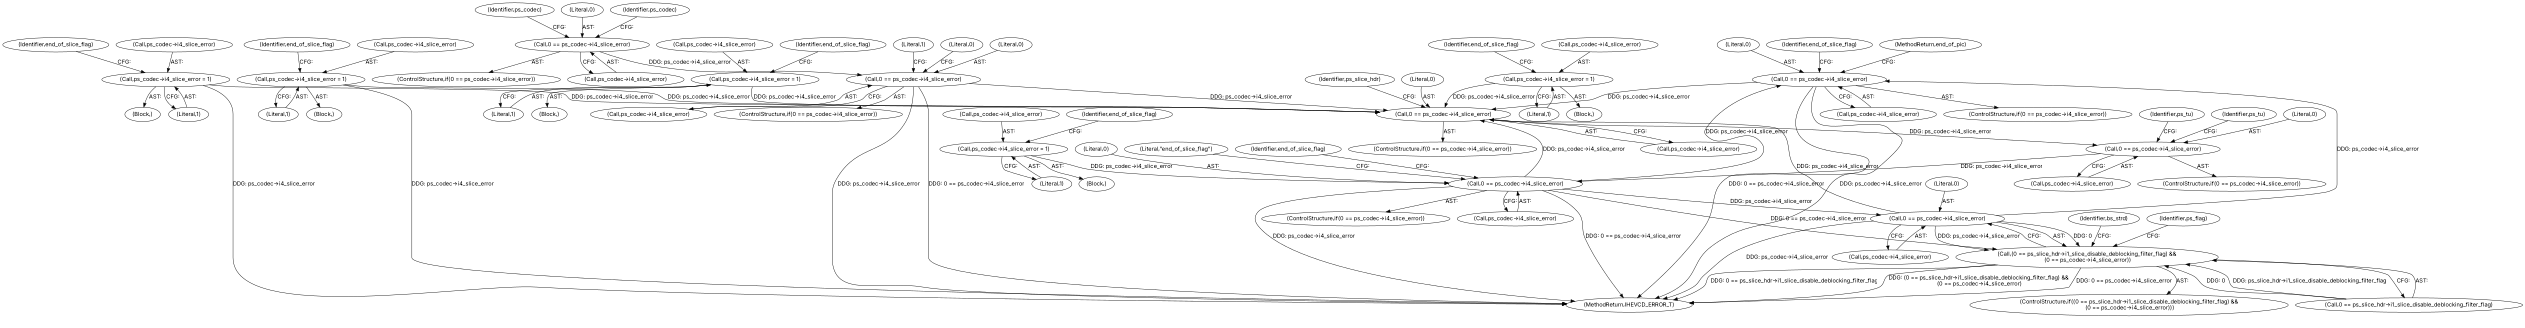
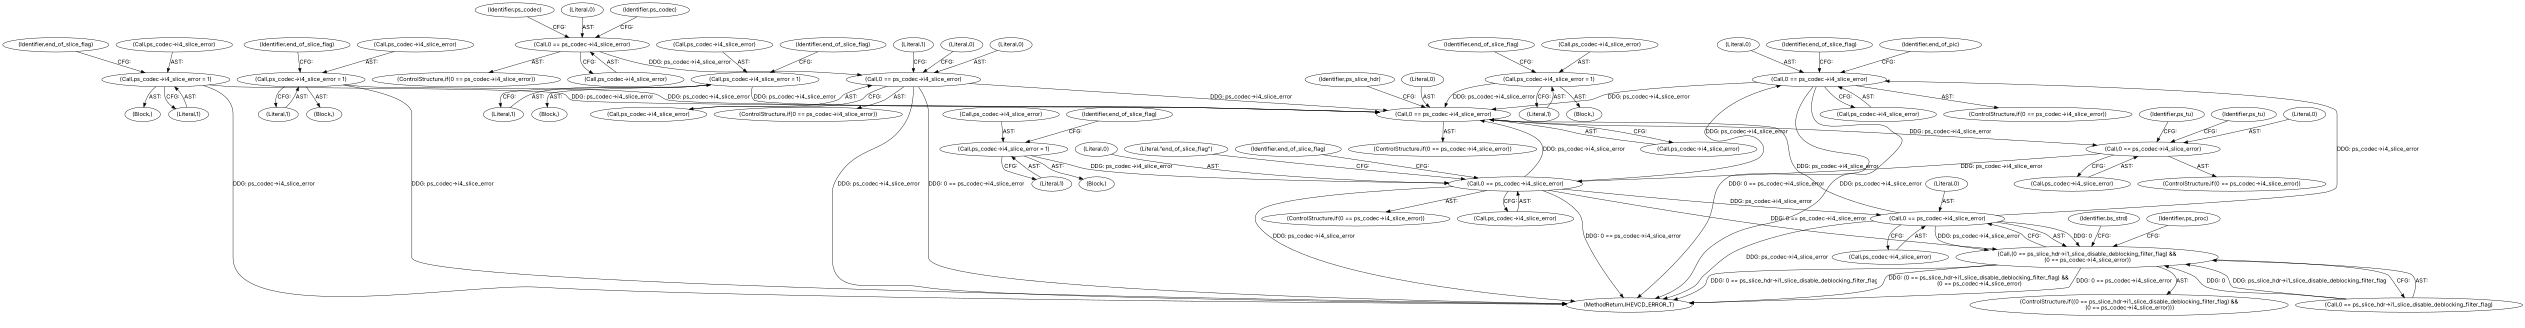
node "(MethodReturn,end_of_pic)": label "(MethodReturn,end_of_pic)" -> "(Identifier,end_of_pic)"
node "(Identifier,ps_flag)": label "(Identifier,ps_flag)" -> "(Identifier,ps_proc)"
